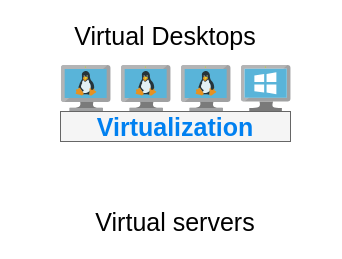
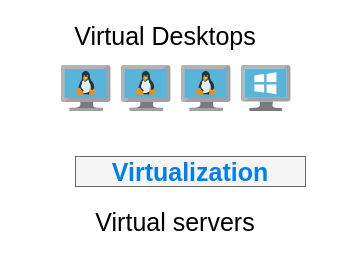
node "Virtualization": moved (176, 127) -> (191, 172)
